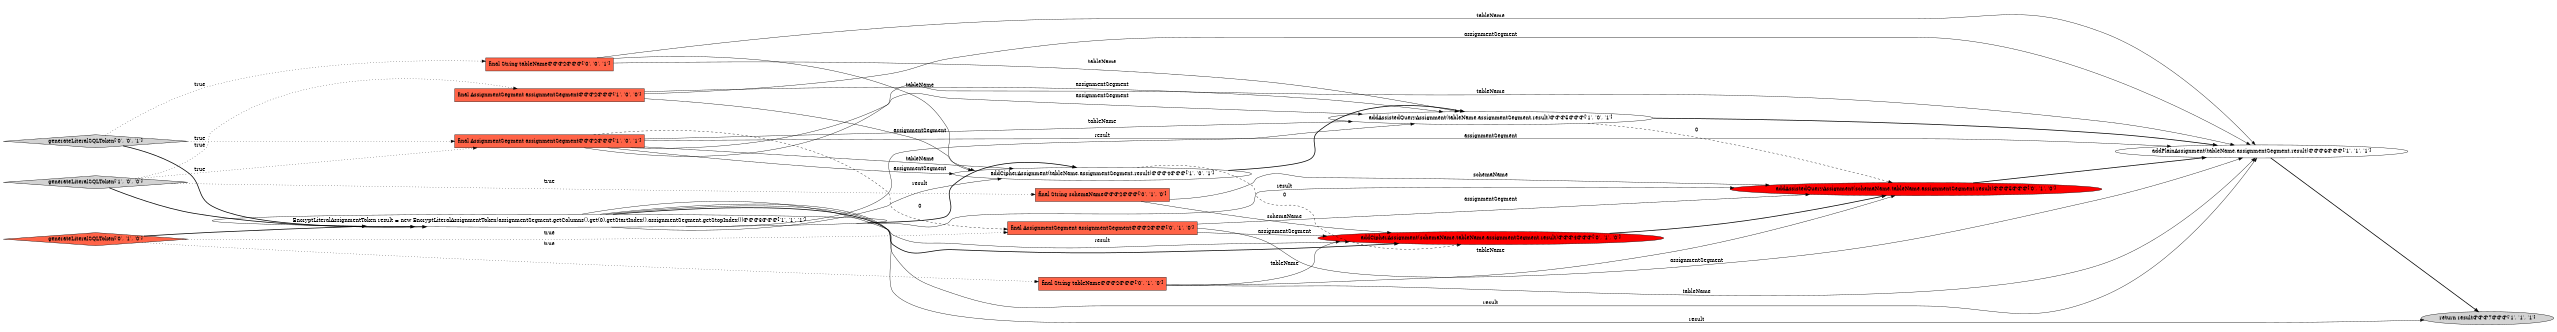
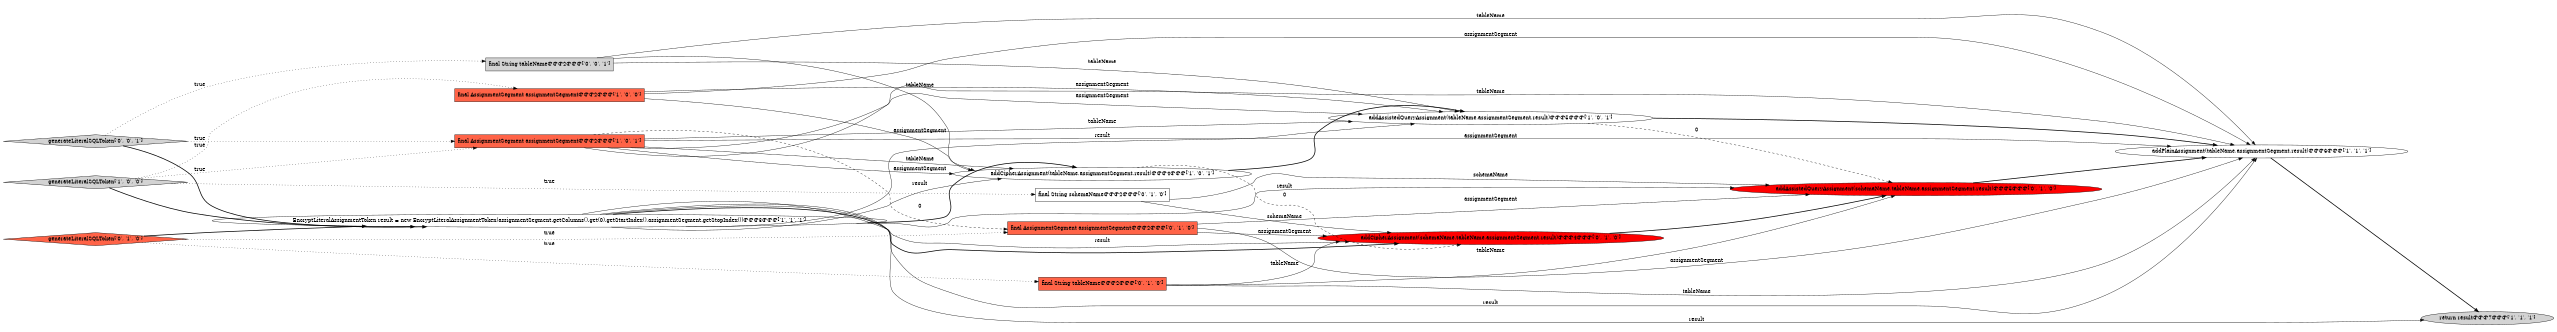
node "final String tableName@@@2@@@['0', '0', '1']": fillcolor tomato -> lightgray
node "final String schemaName@@@2@@@['0', '1', '0']": fillcolor tomato -> white
